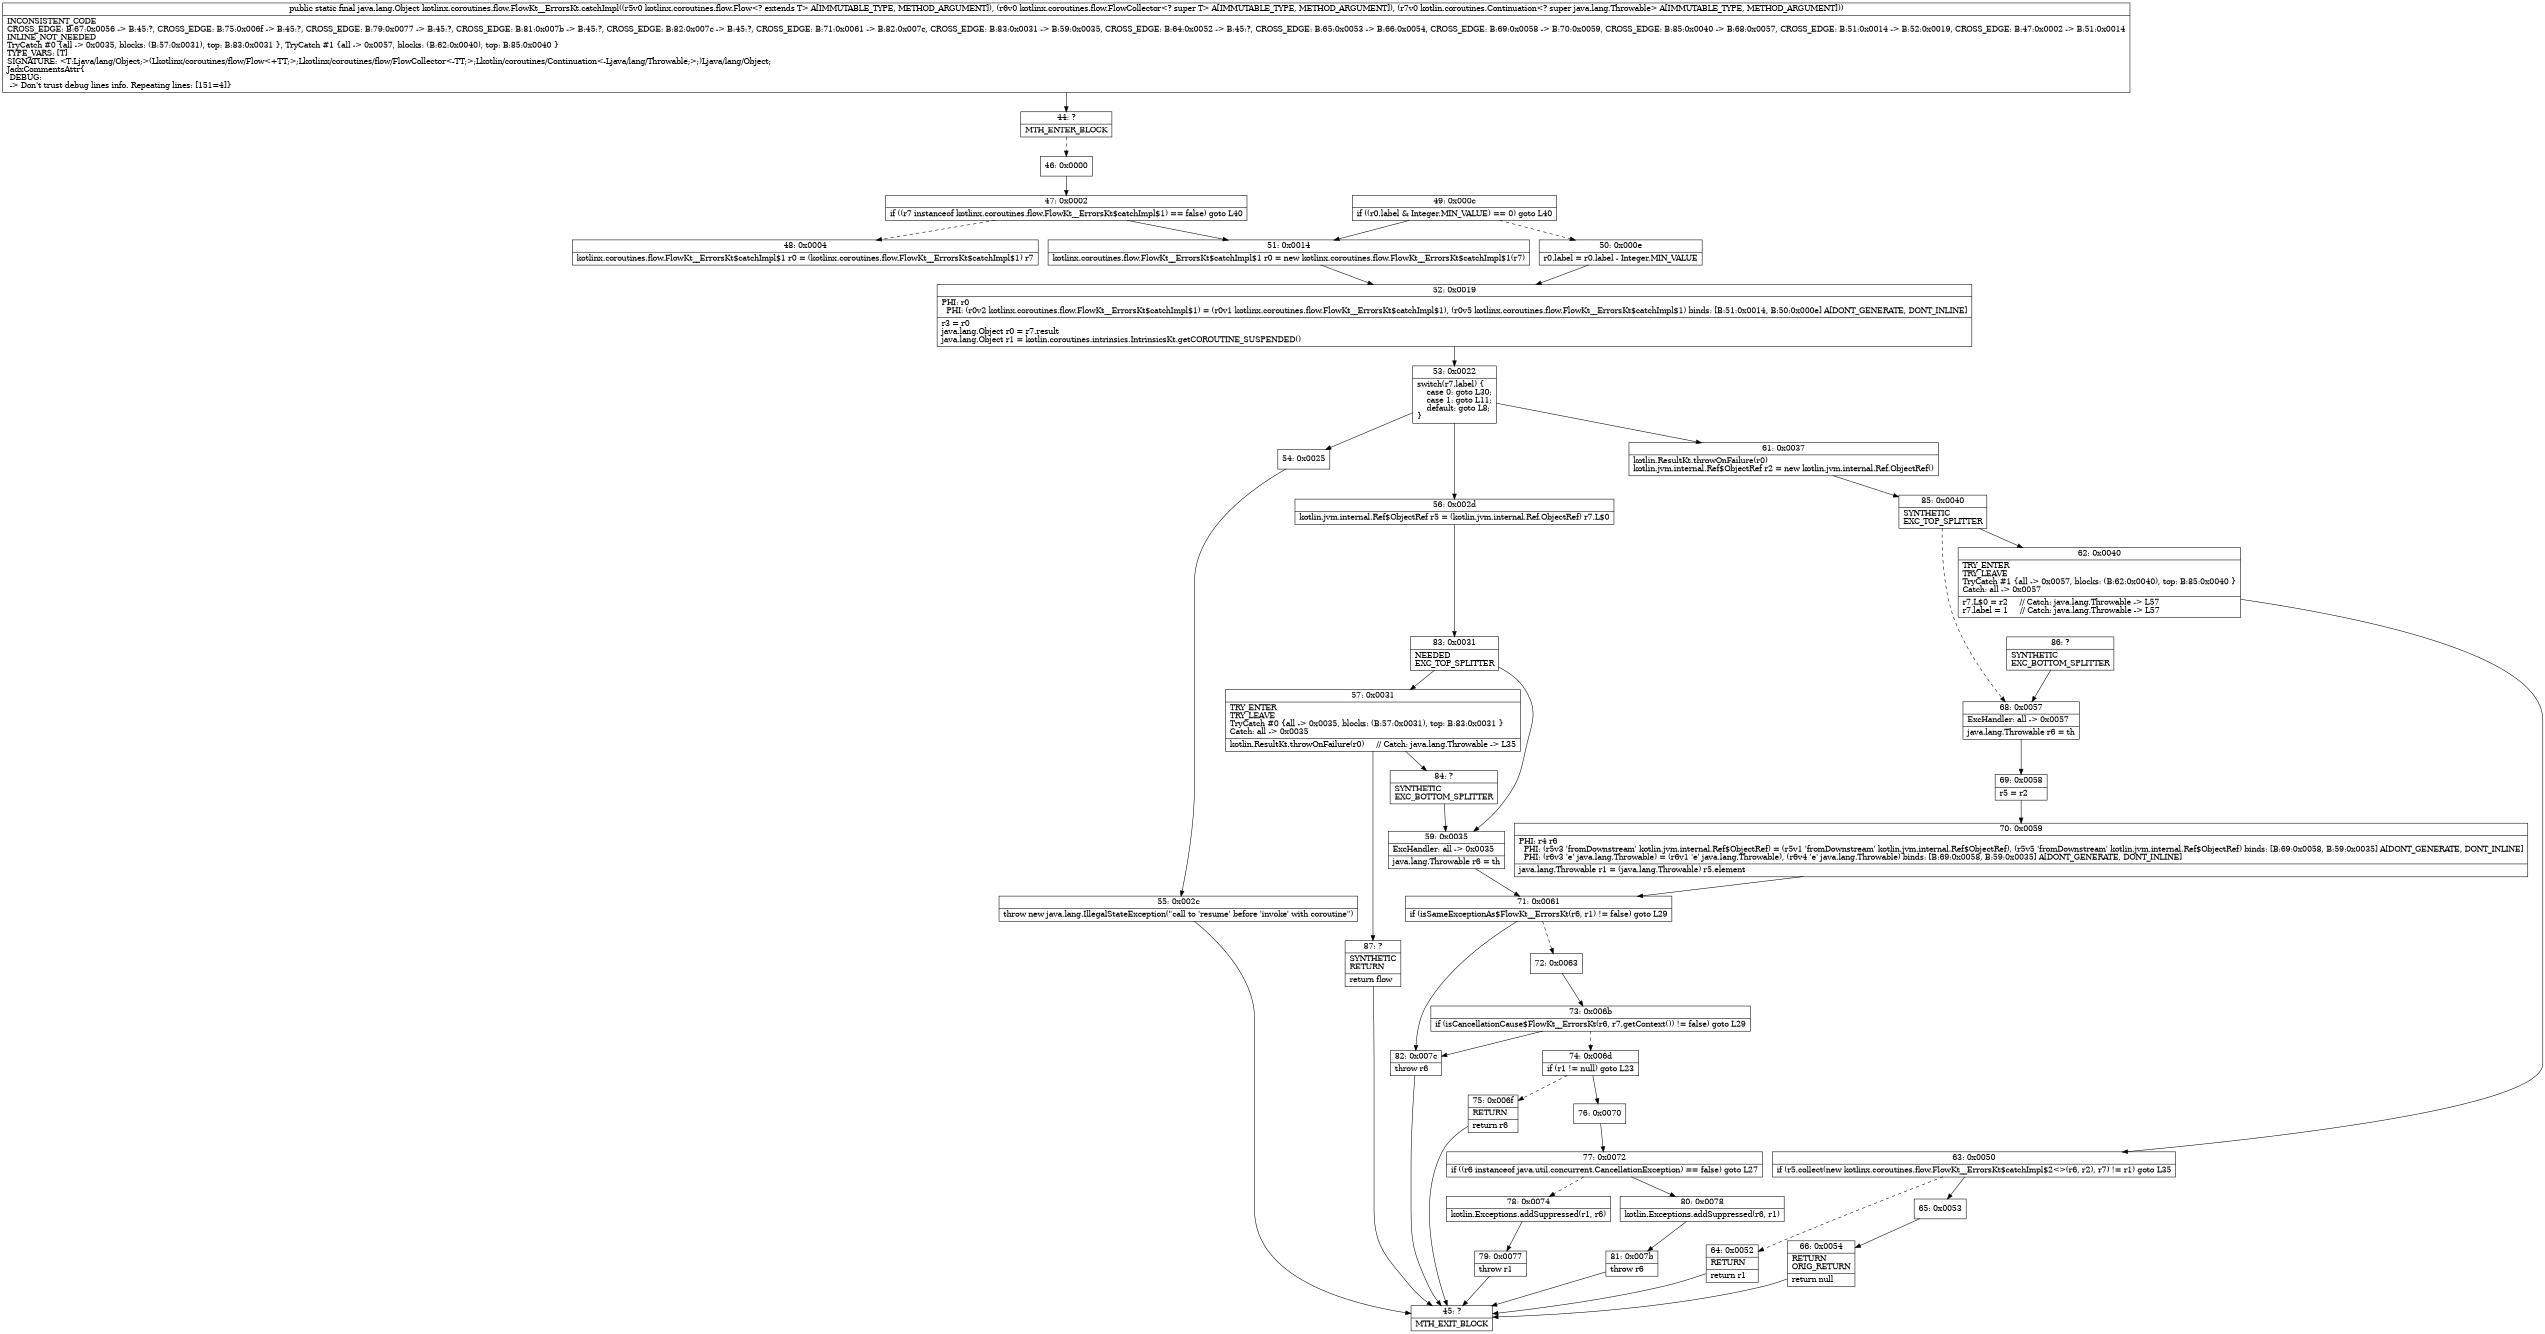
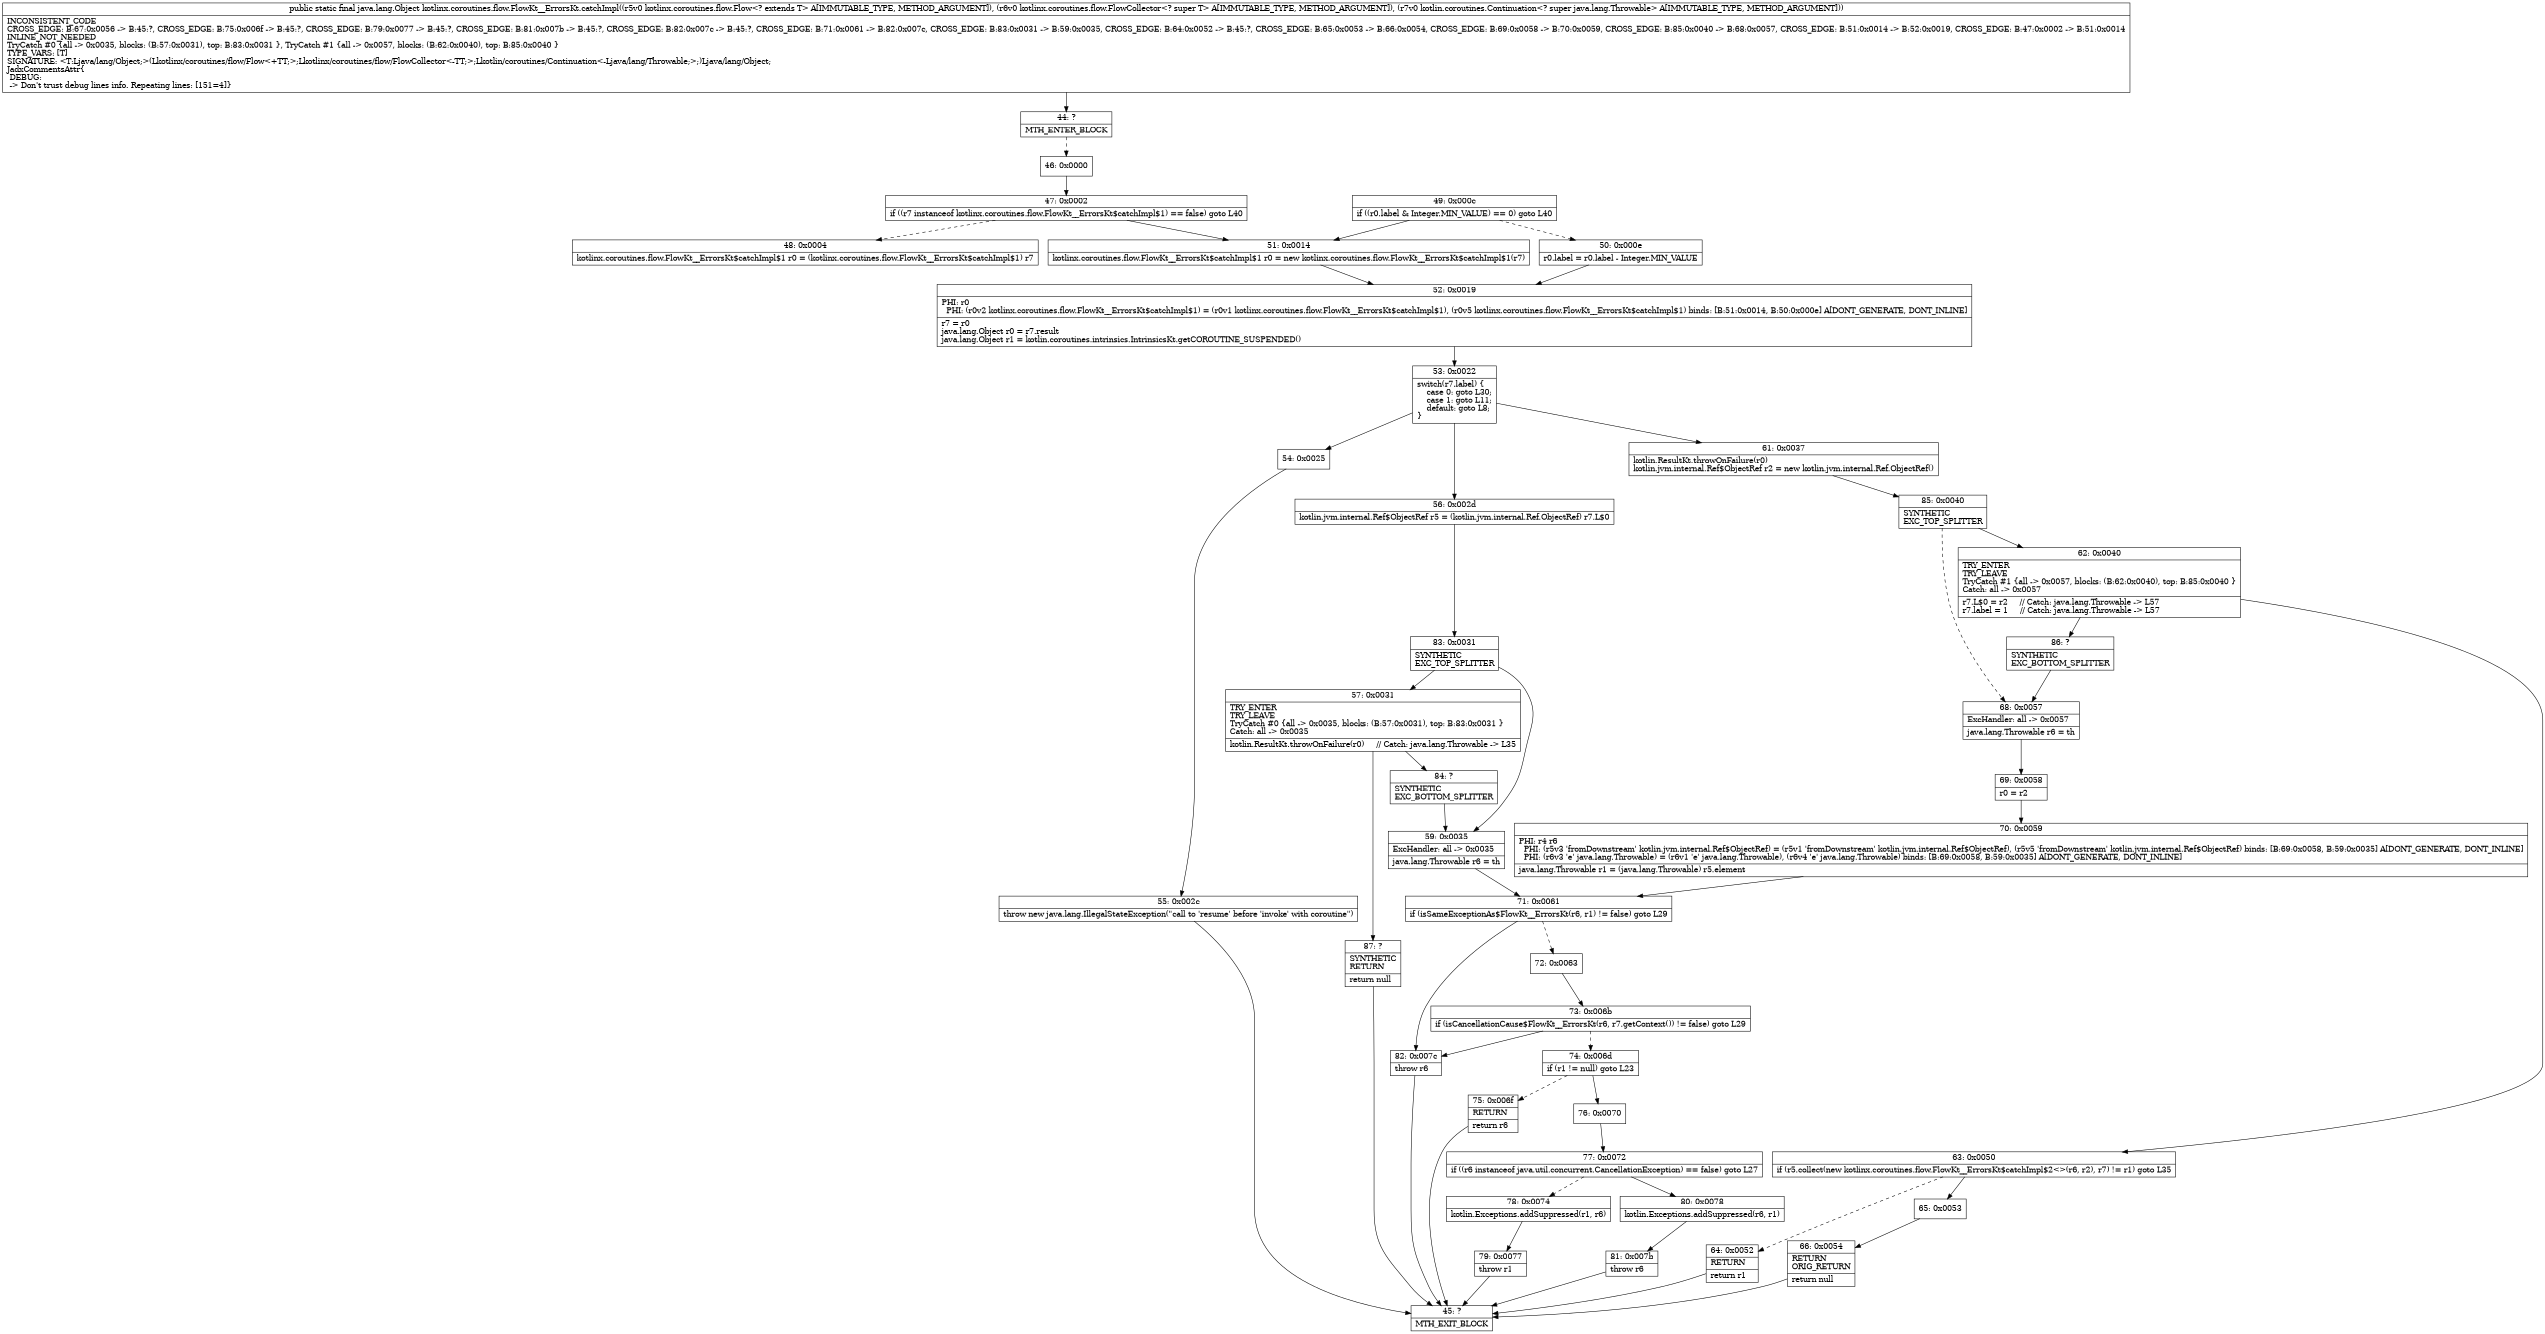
node "52: 0x0019": text "r3 = r0" -> "r7 = r0"
edge "62: 0x0040" -> "86: ?": added
node "83: 0x0031": text "NEEDED" -> "SYNTHETIC"
node "69: 0x0058": text "r5 = r2" -> "r0 = r2"
node "87: ?": text "return flow" -> "return null"
